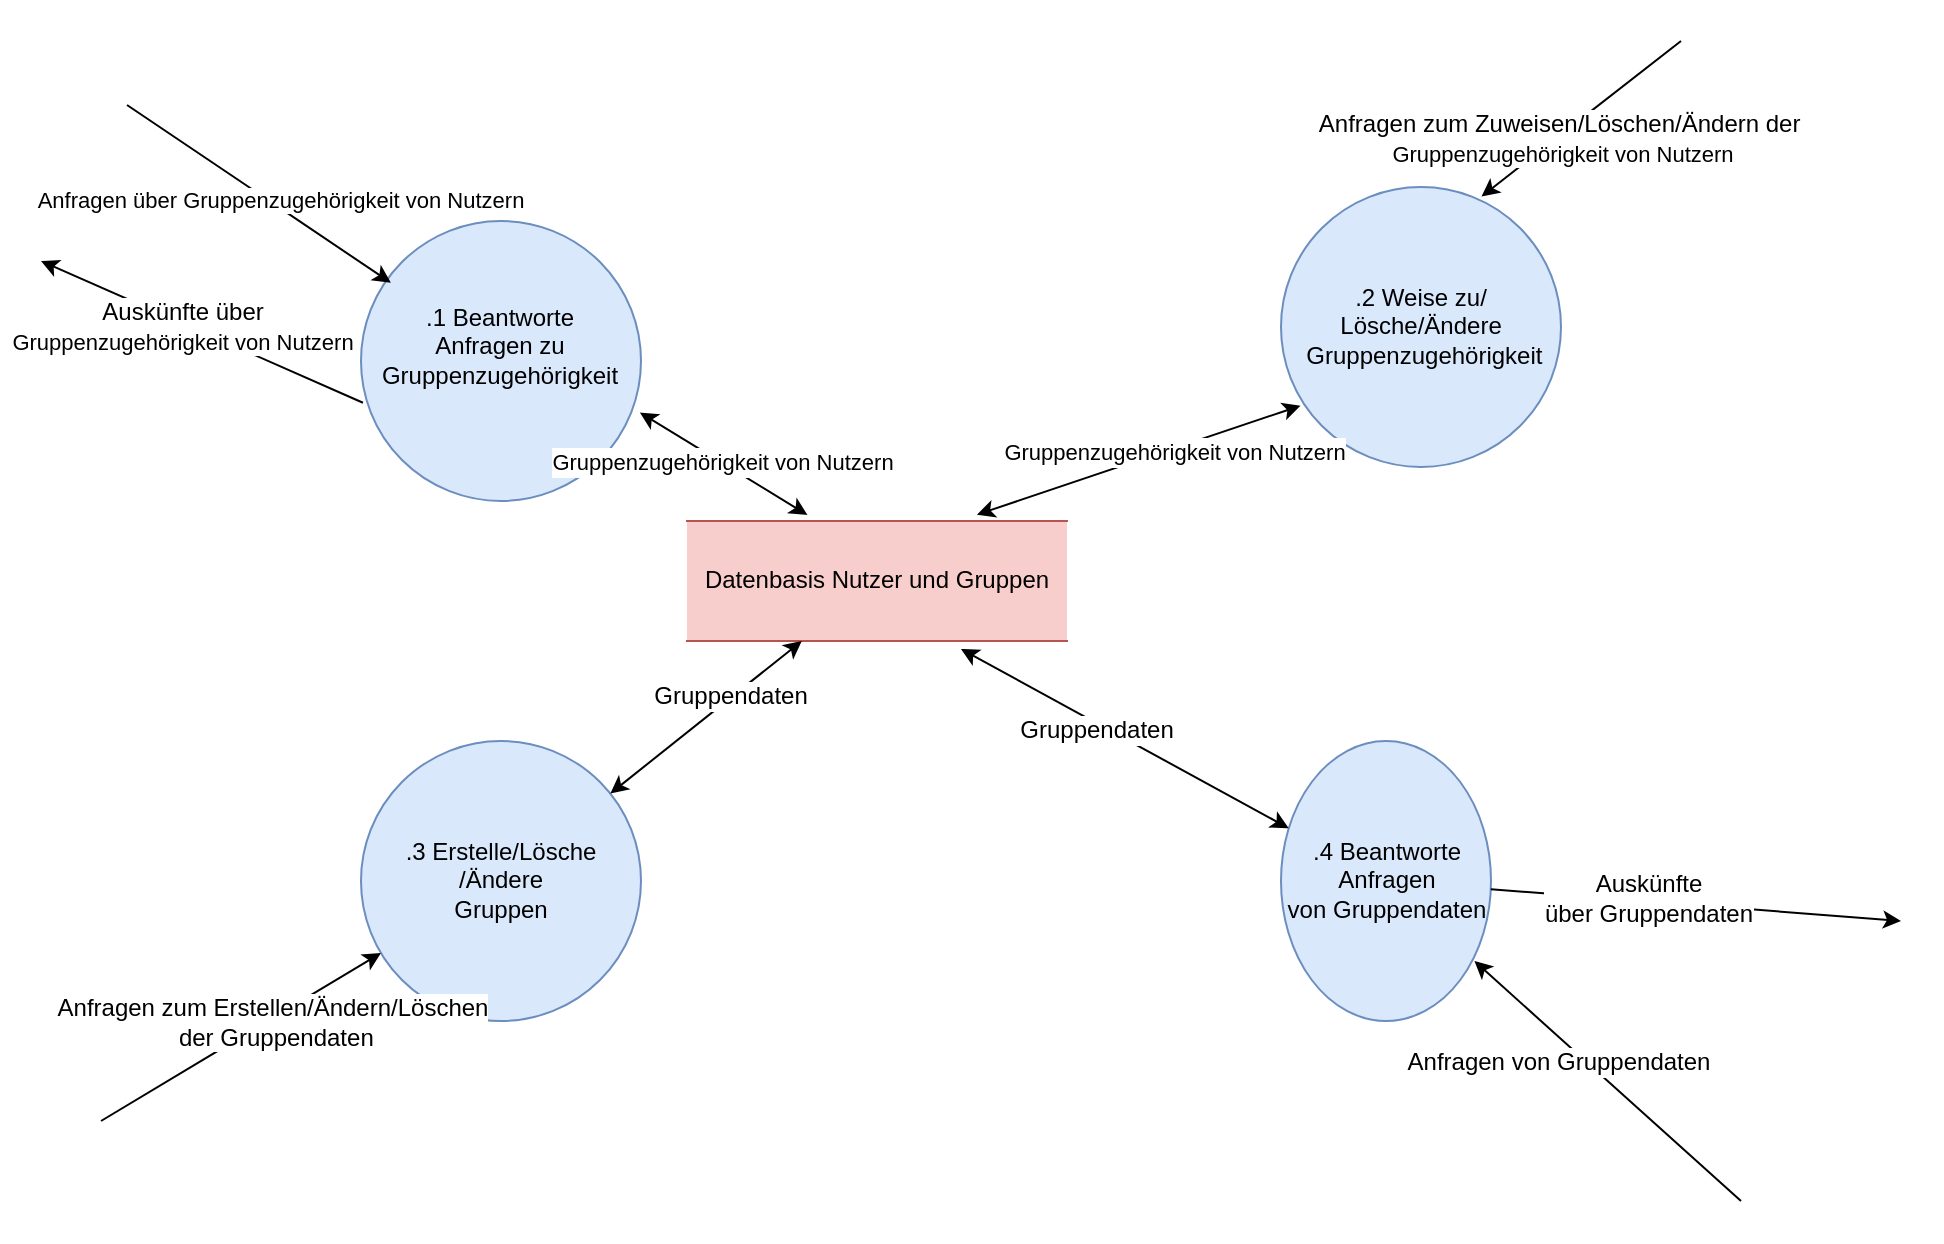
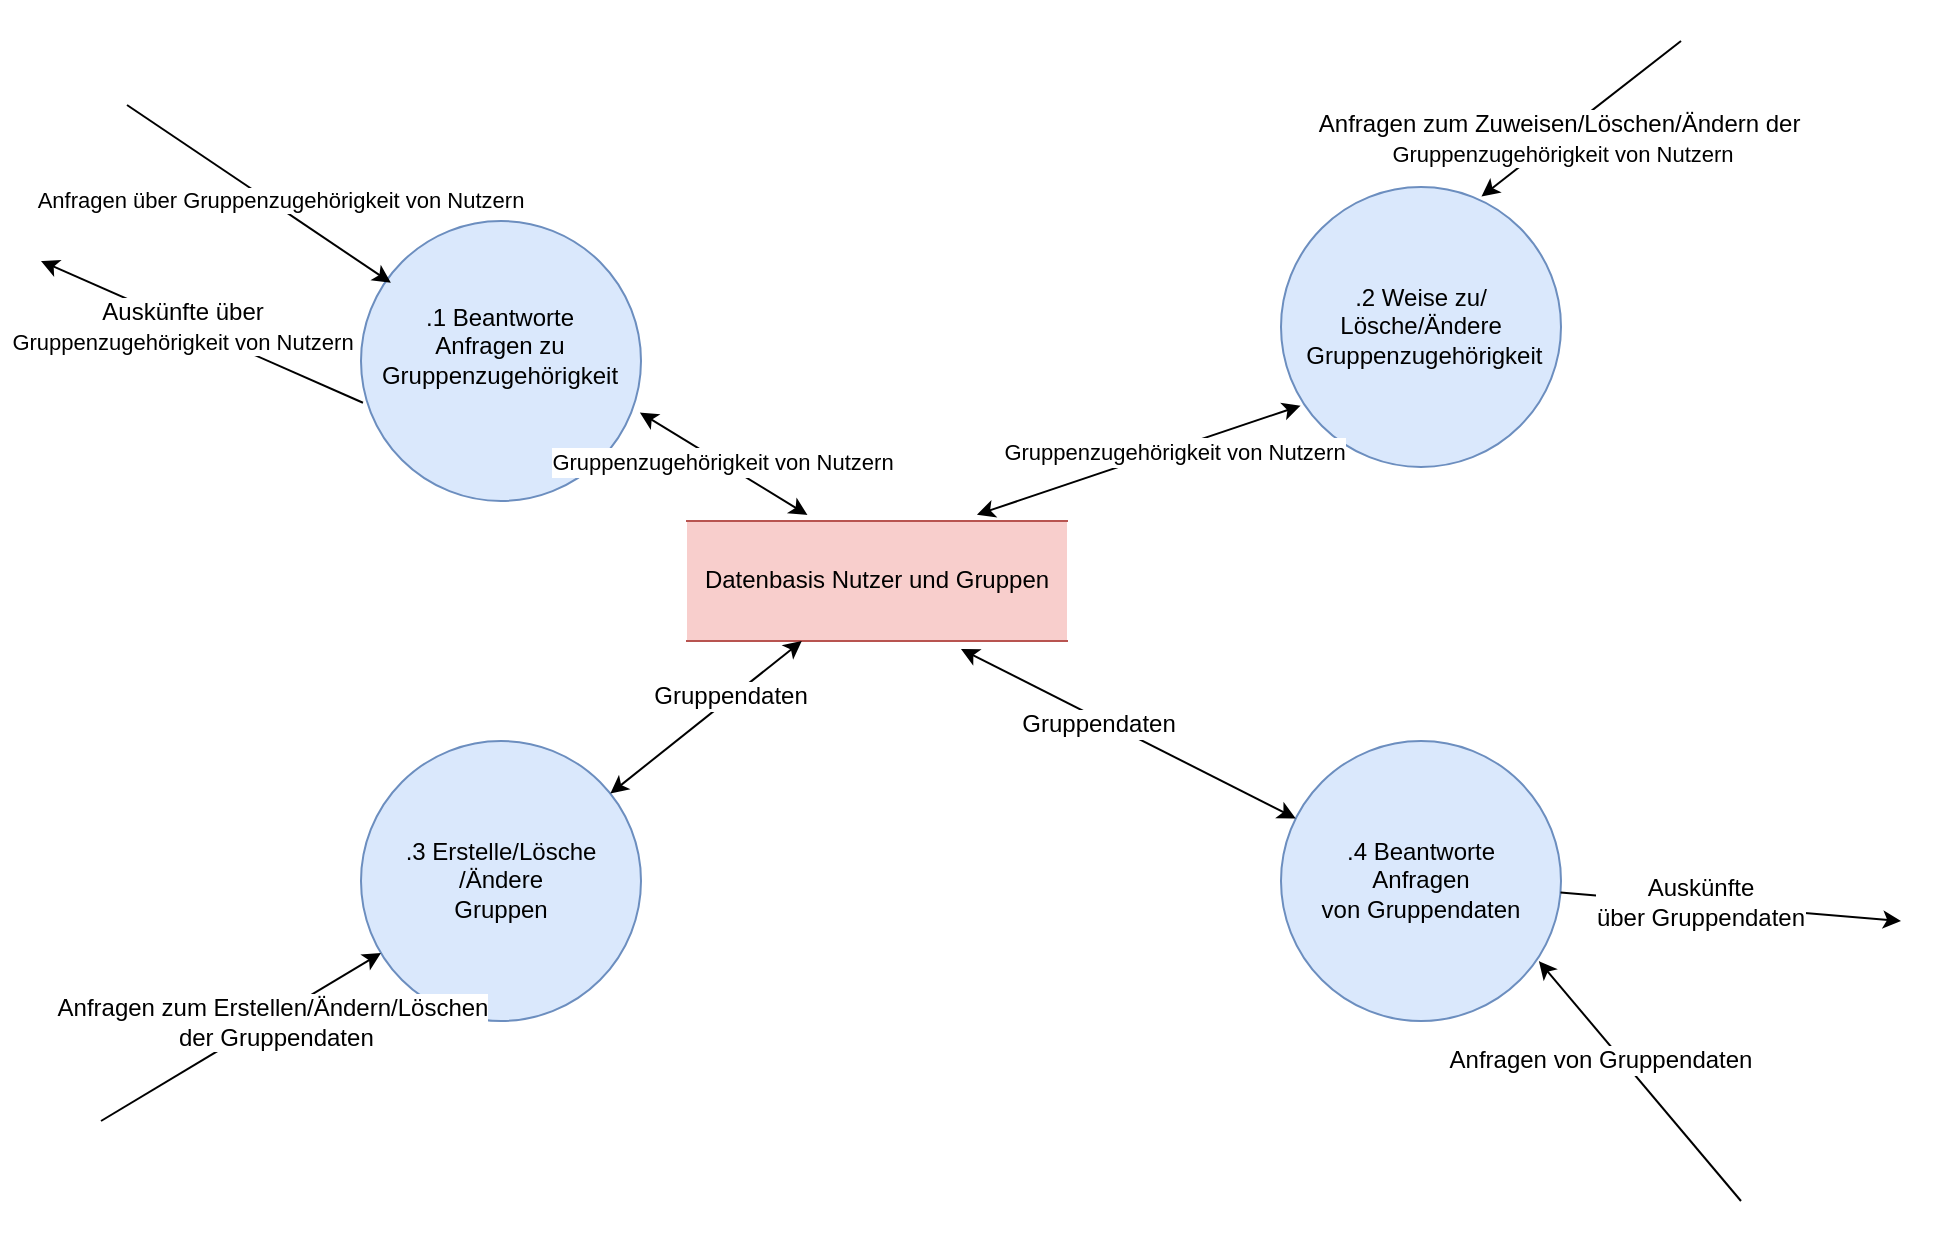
node ".4 Beantworte Anfragen von Gruppendaten": size 210x280 -> 280x280
